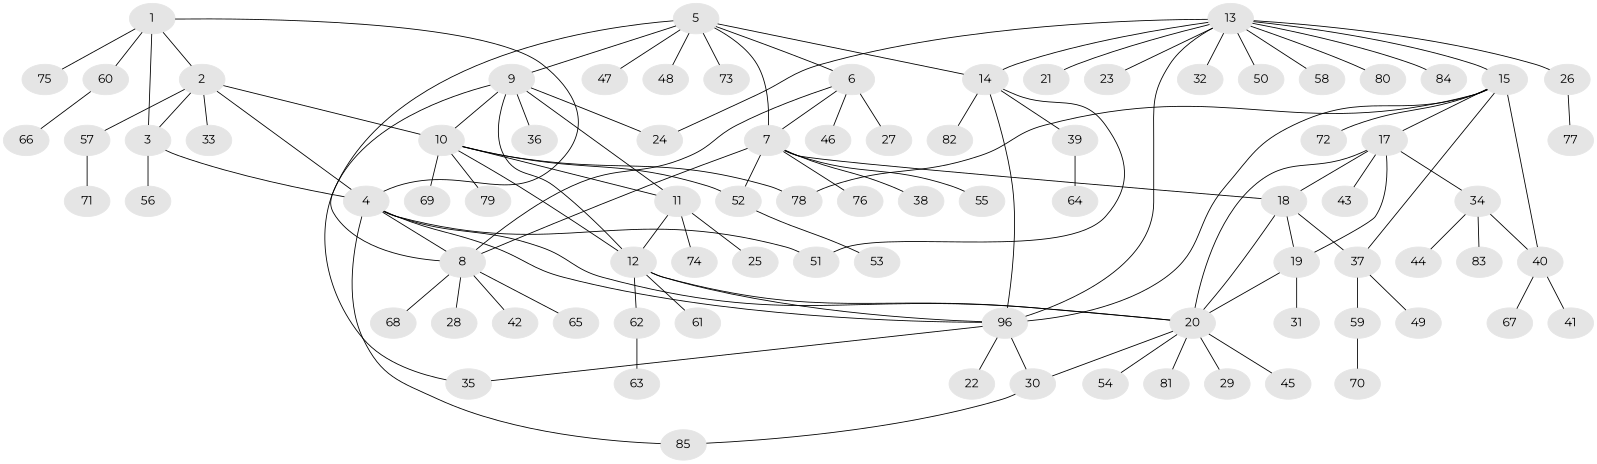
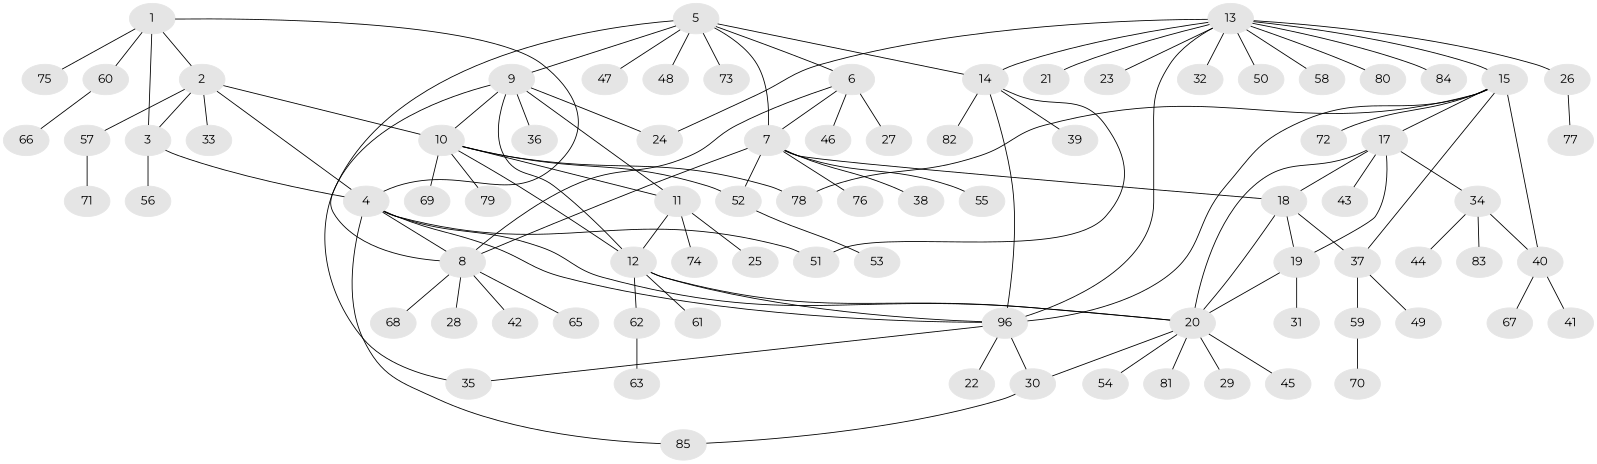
node "64": removed
